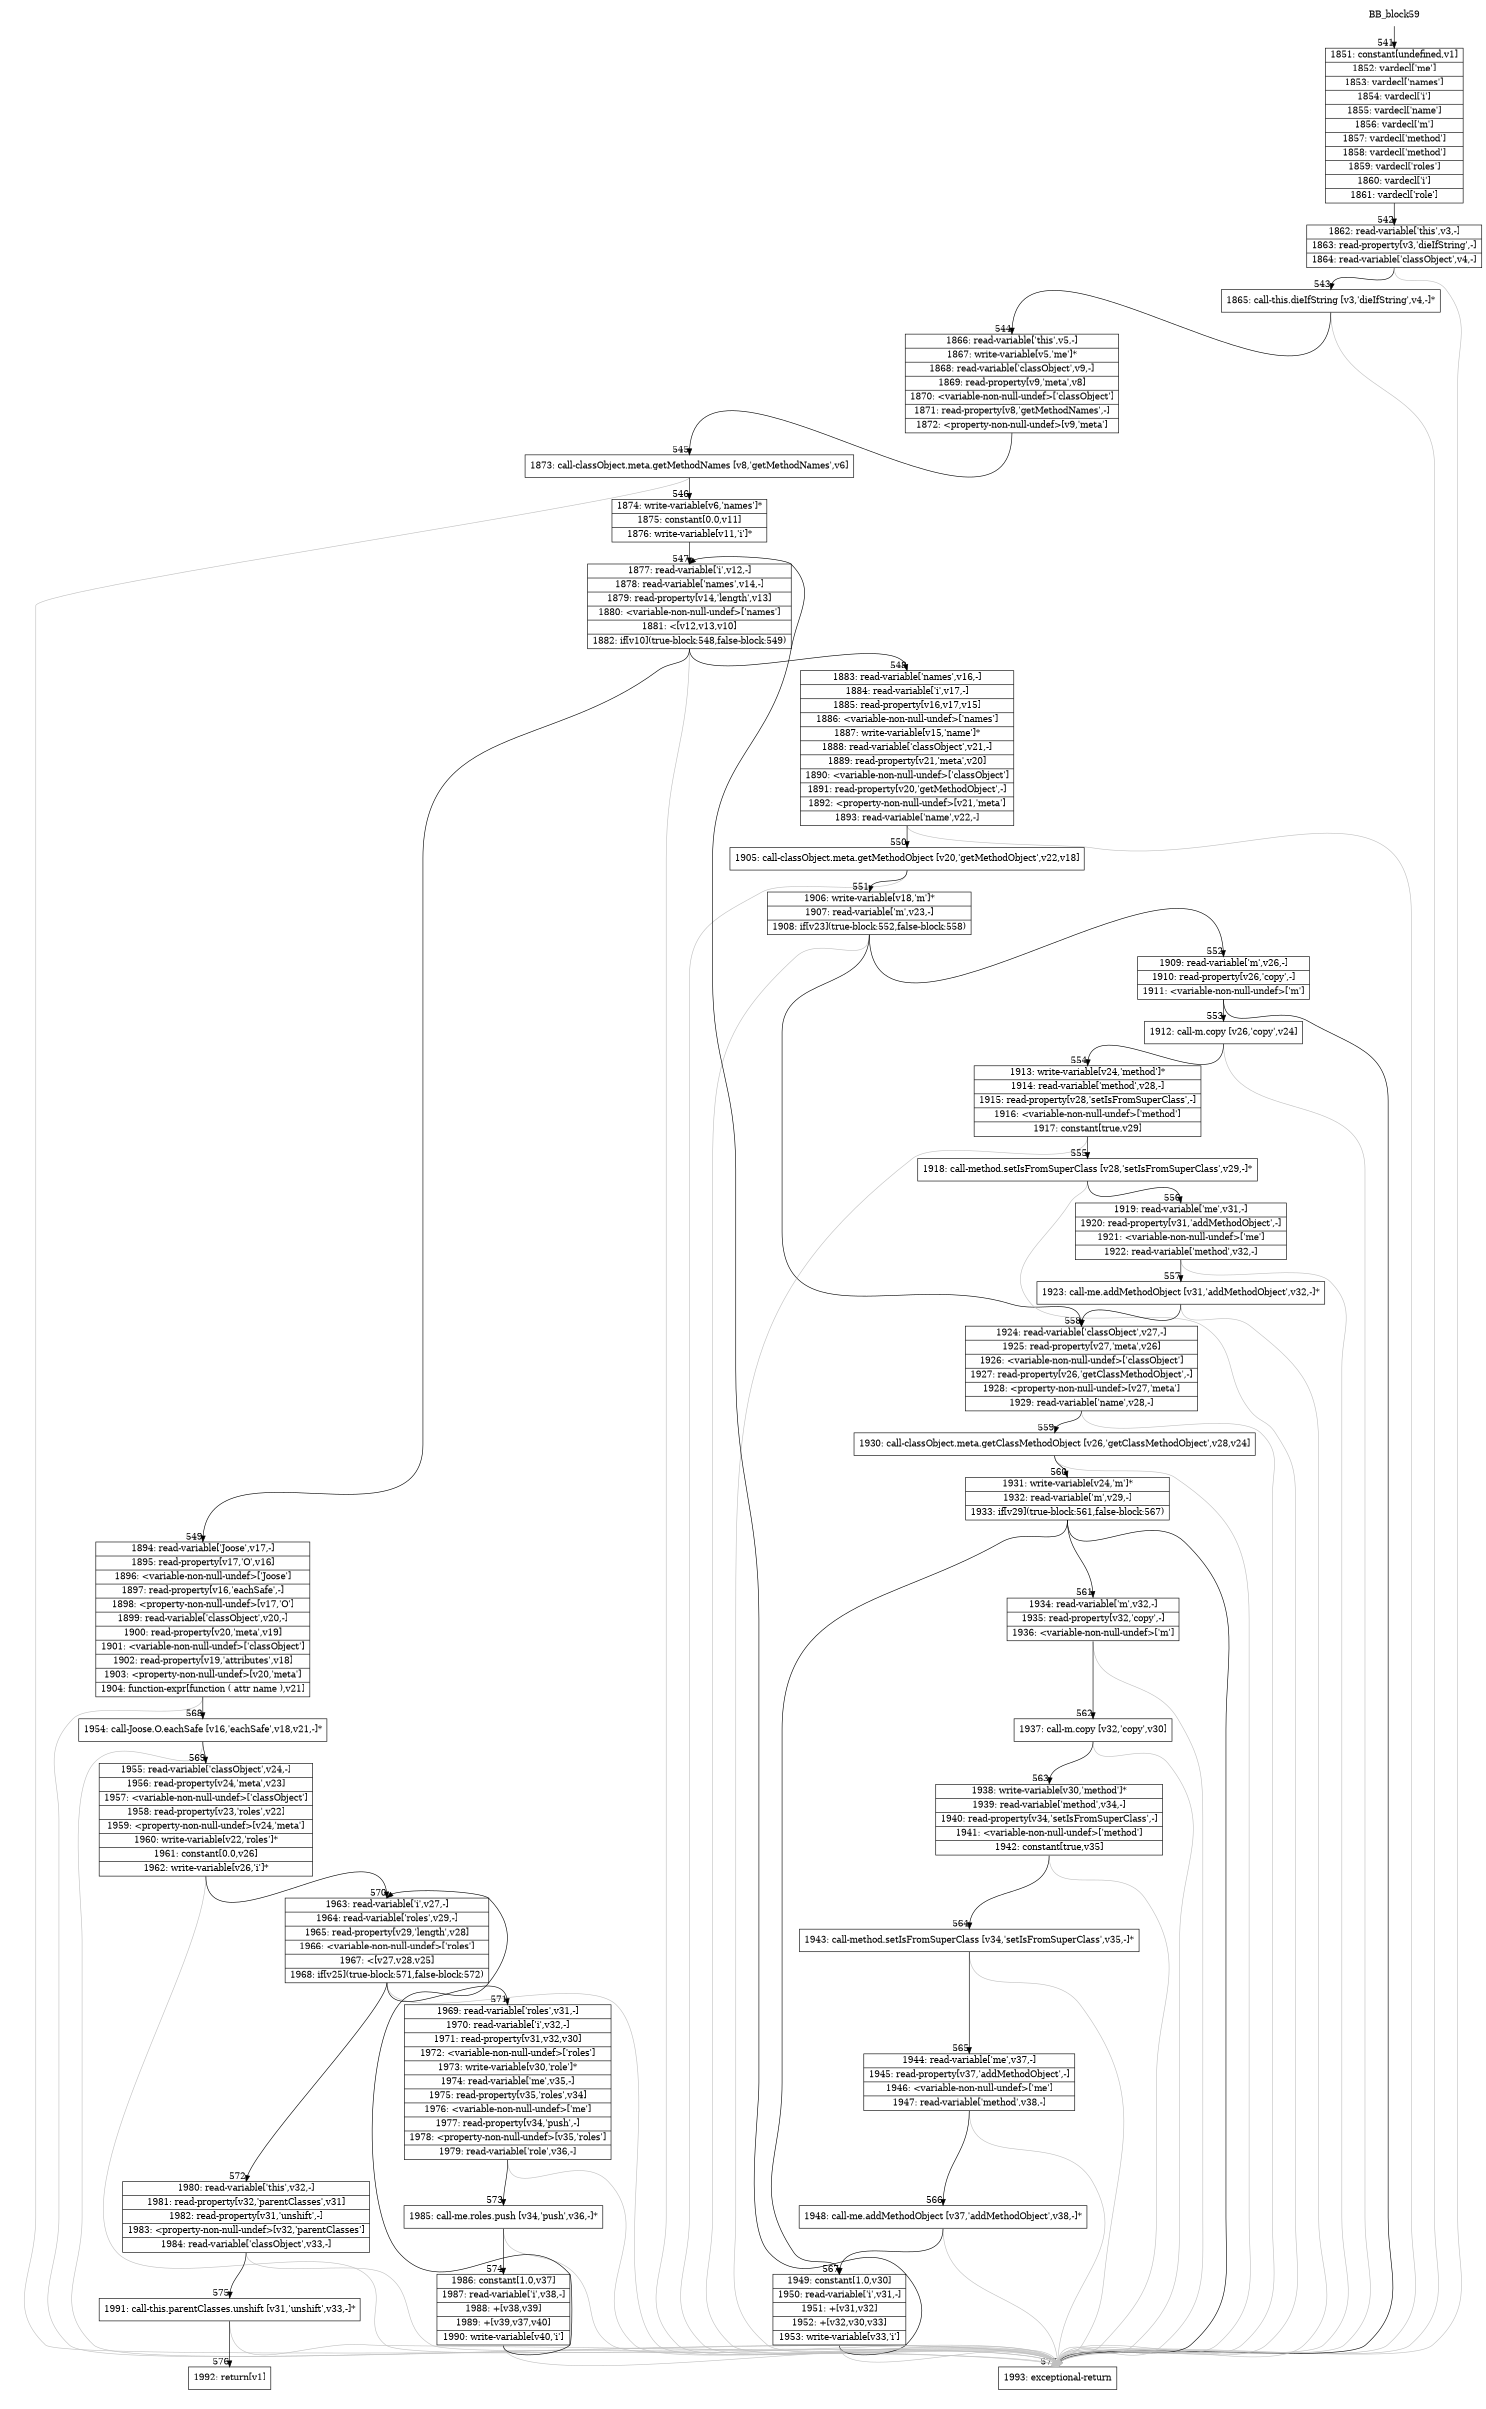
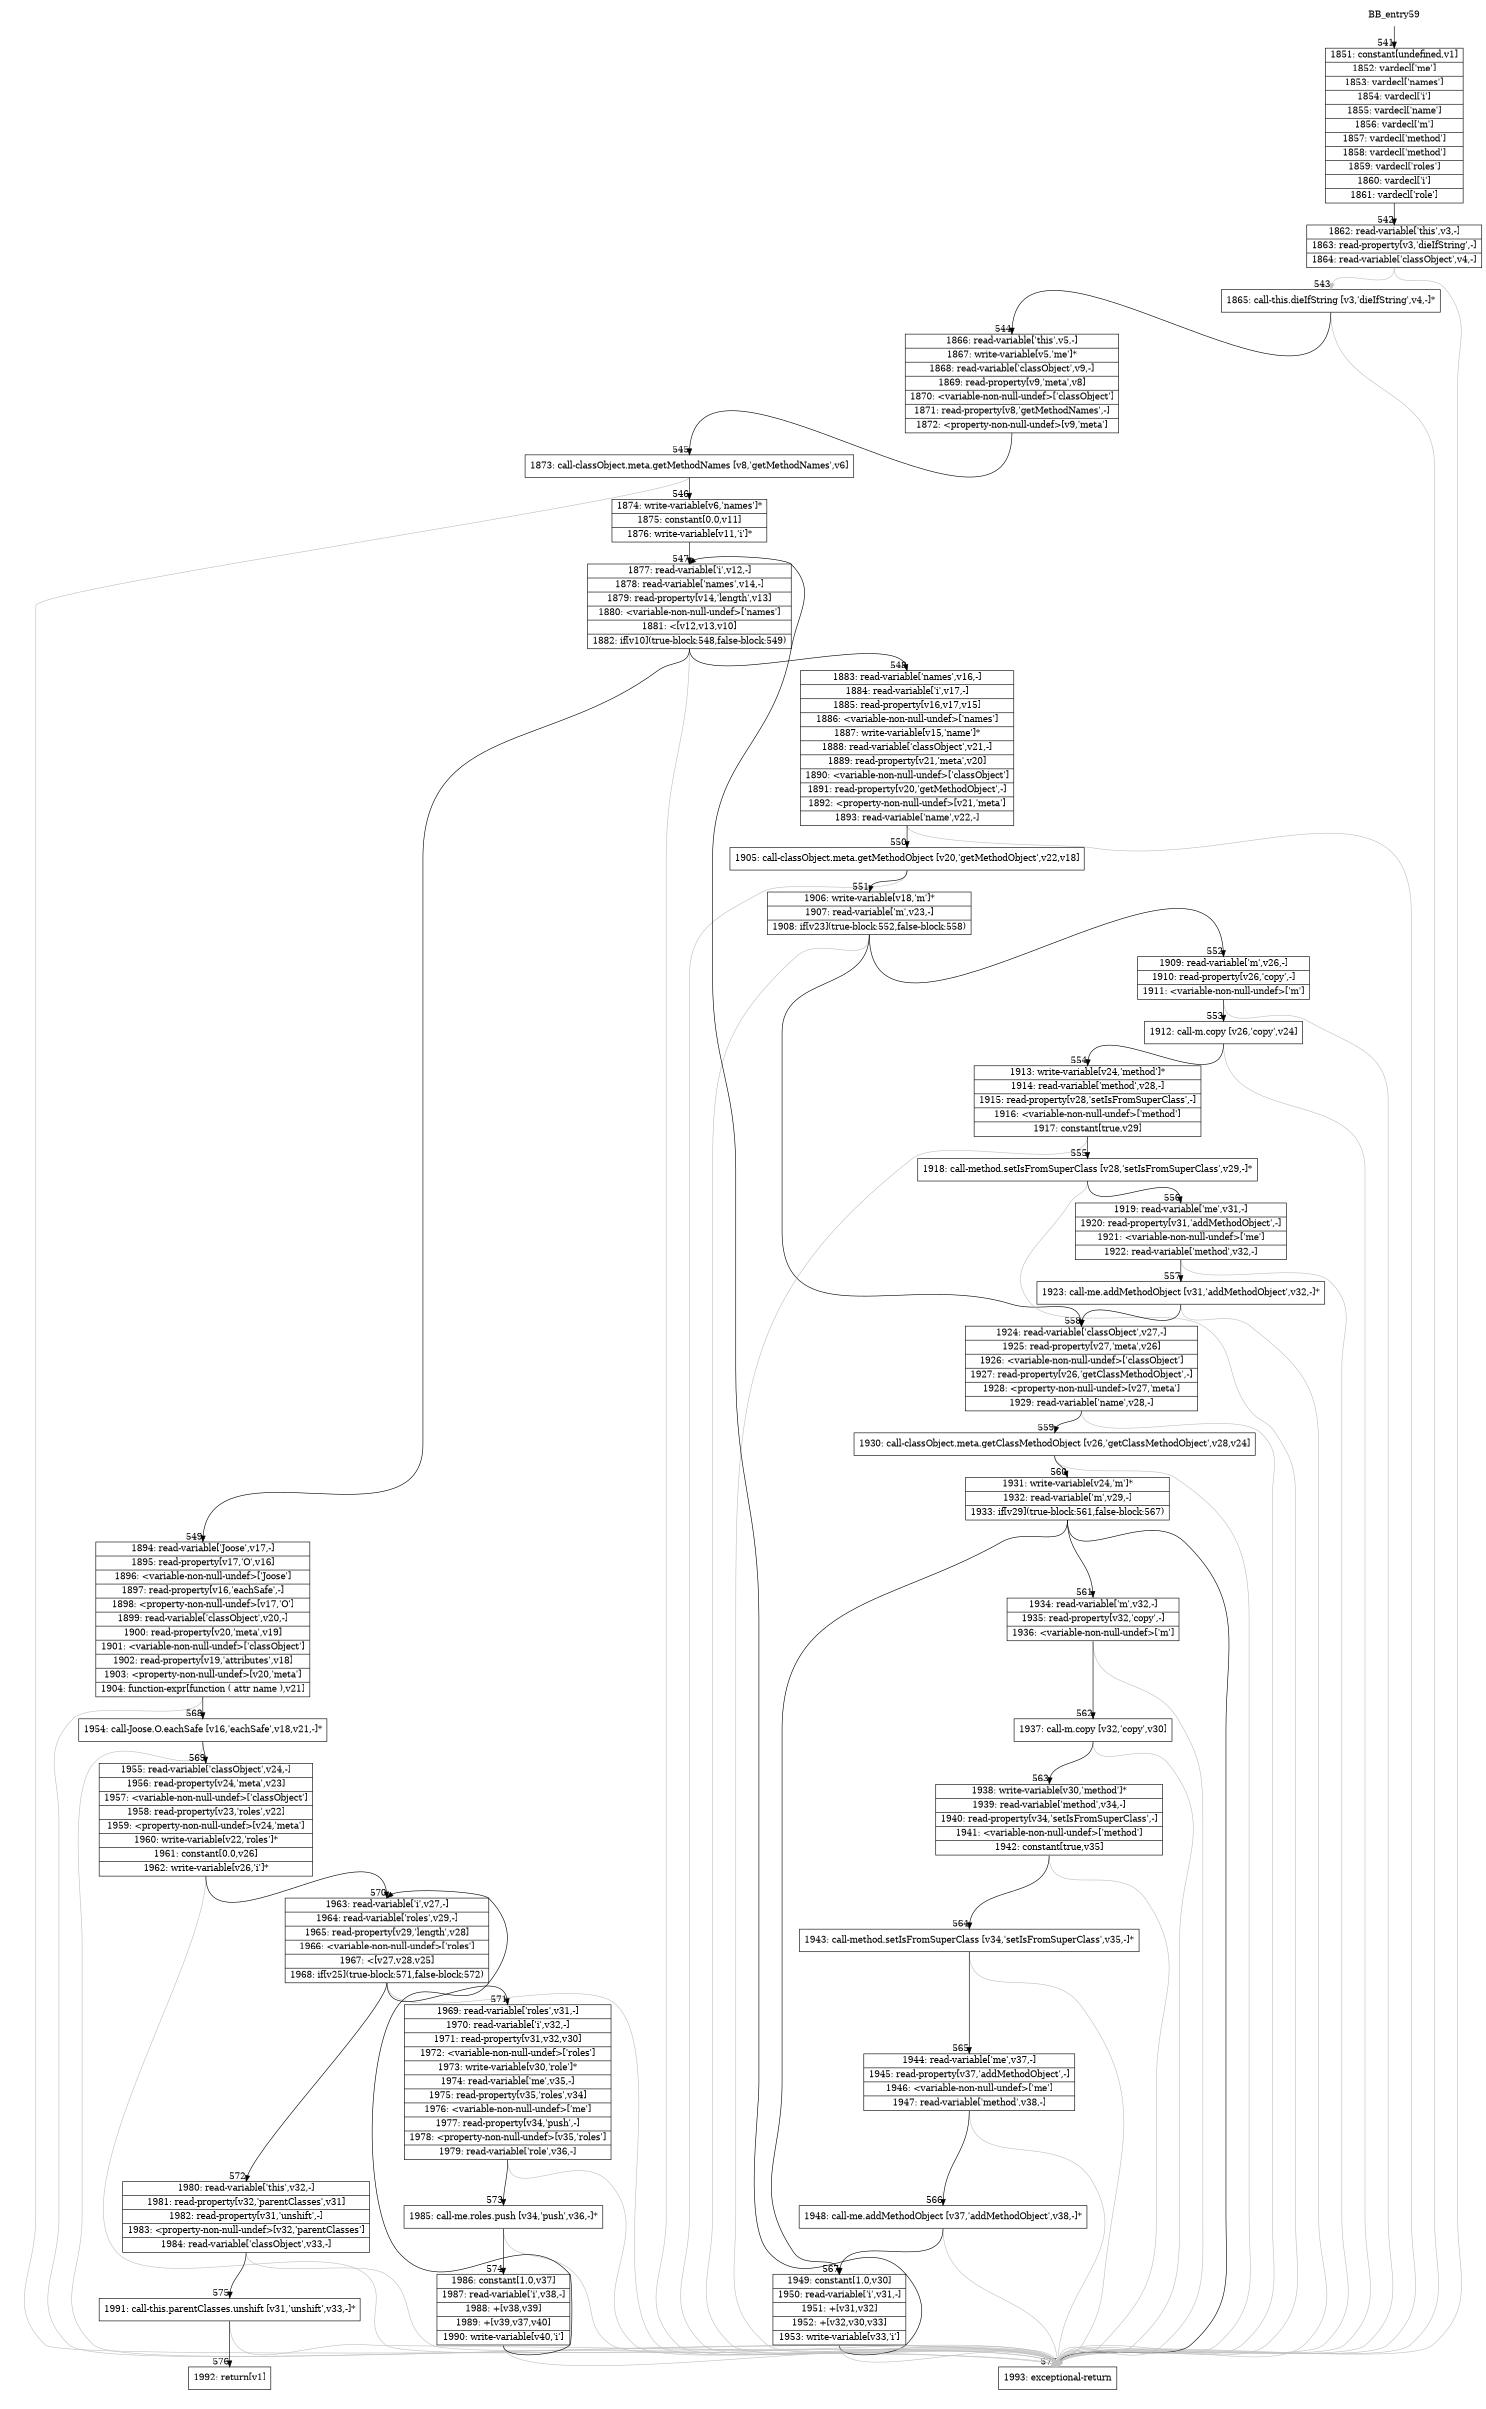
node "BB_block59": label "BB_block59" -> "BB_entry59"
edge "1862: read-variable['this',v3,-]" -> "1865: call-this.dieIfString [v3,'dieIfString',v4,-]*": color black -> gray
edge "1909: read-variable['m',v26,-]" -> "1993: exceptional-return": color black -> gray
